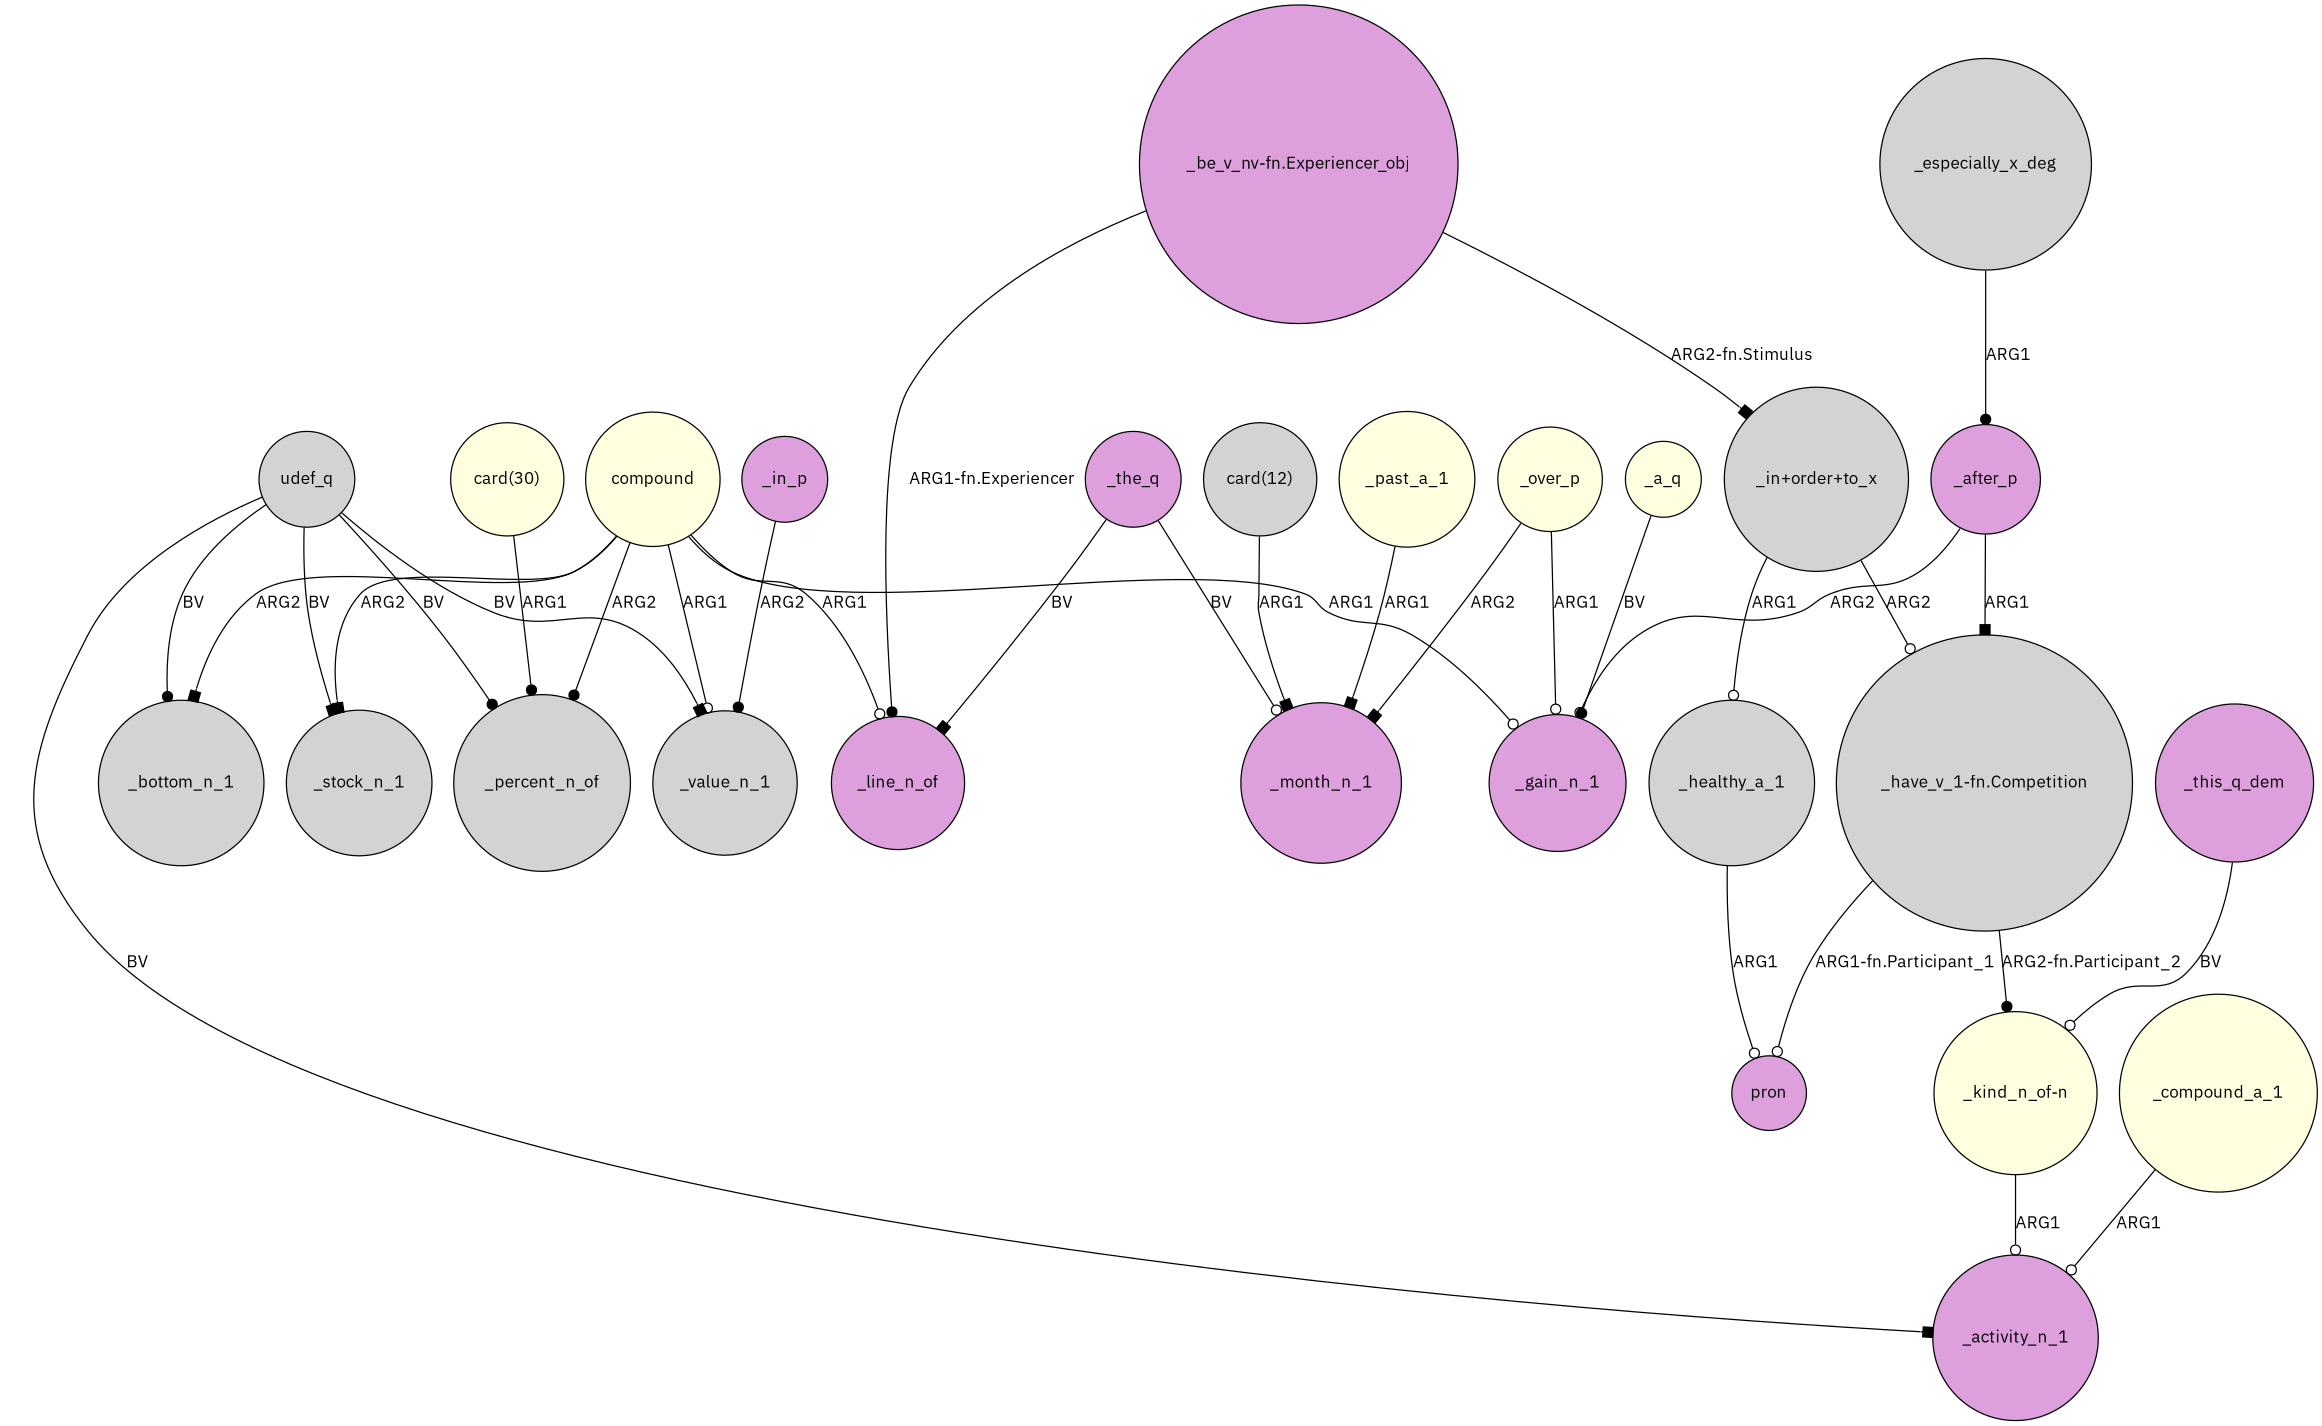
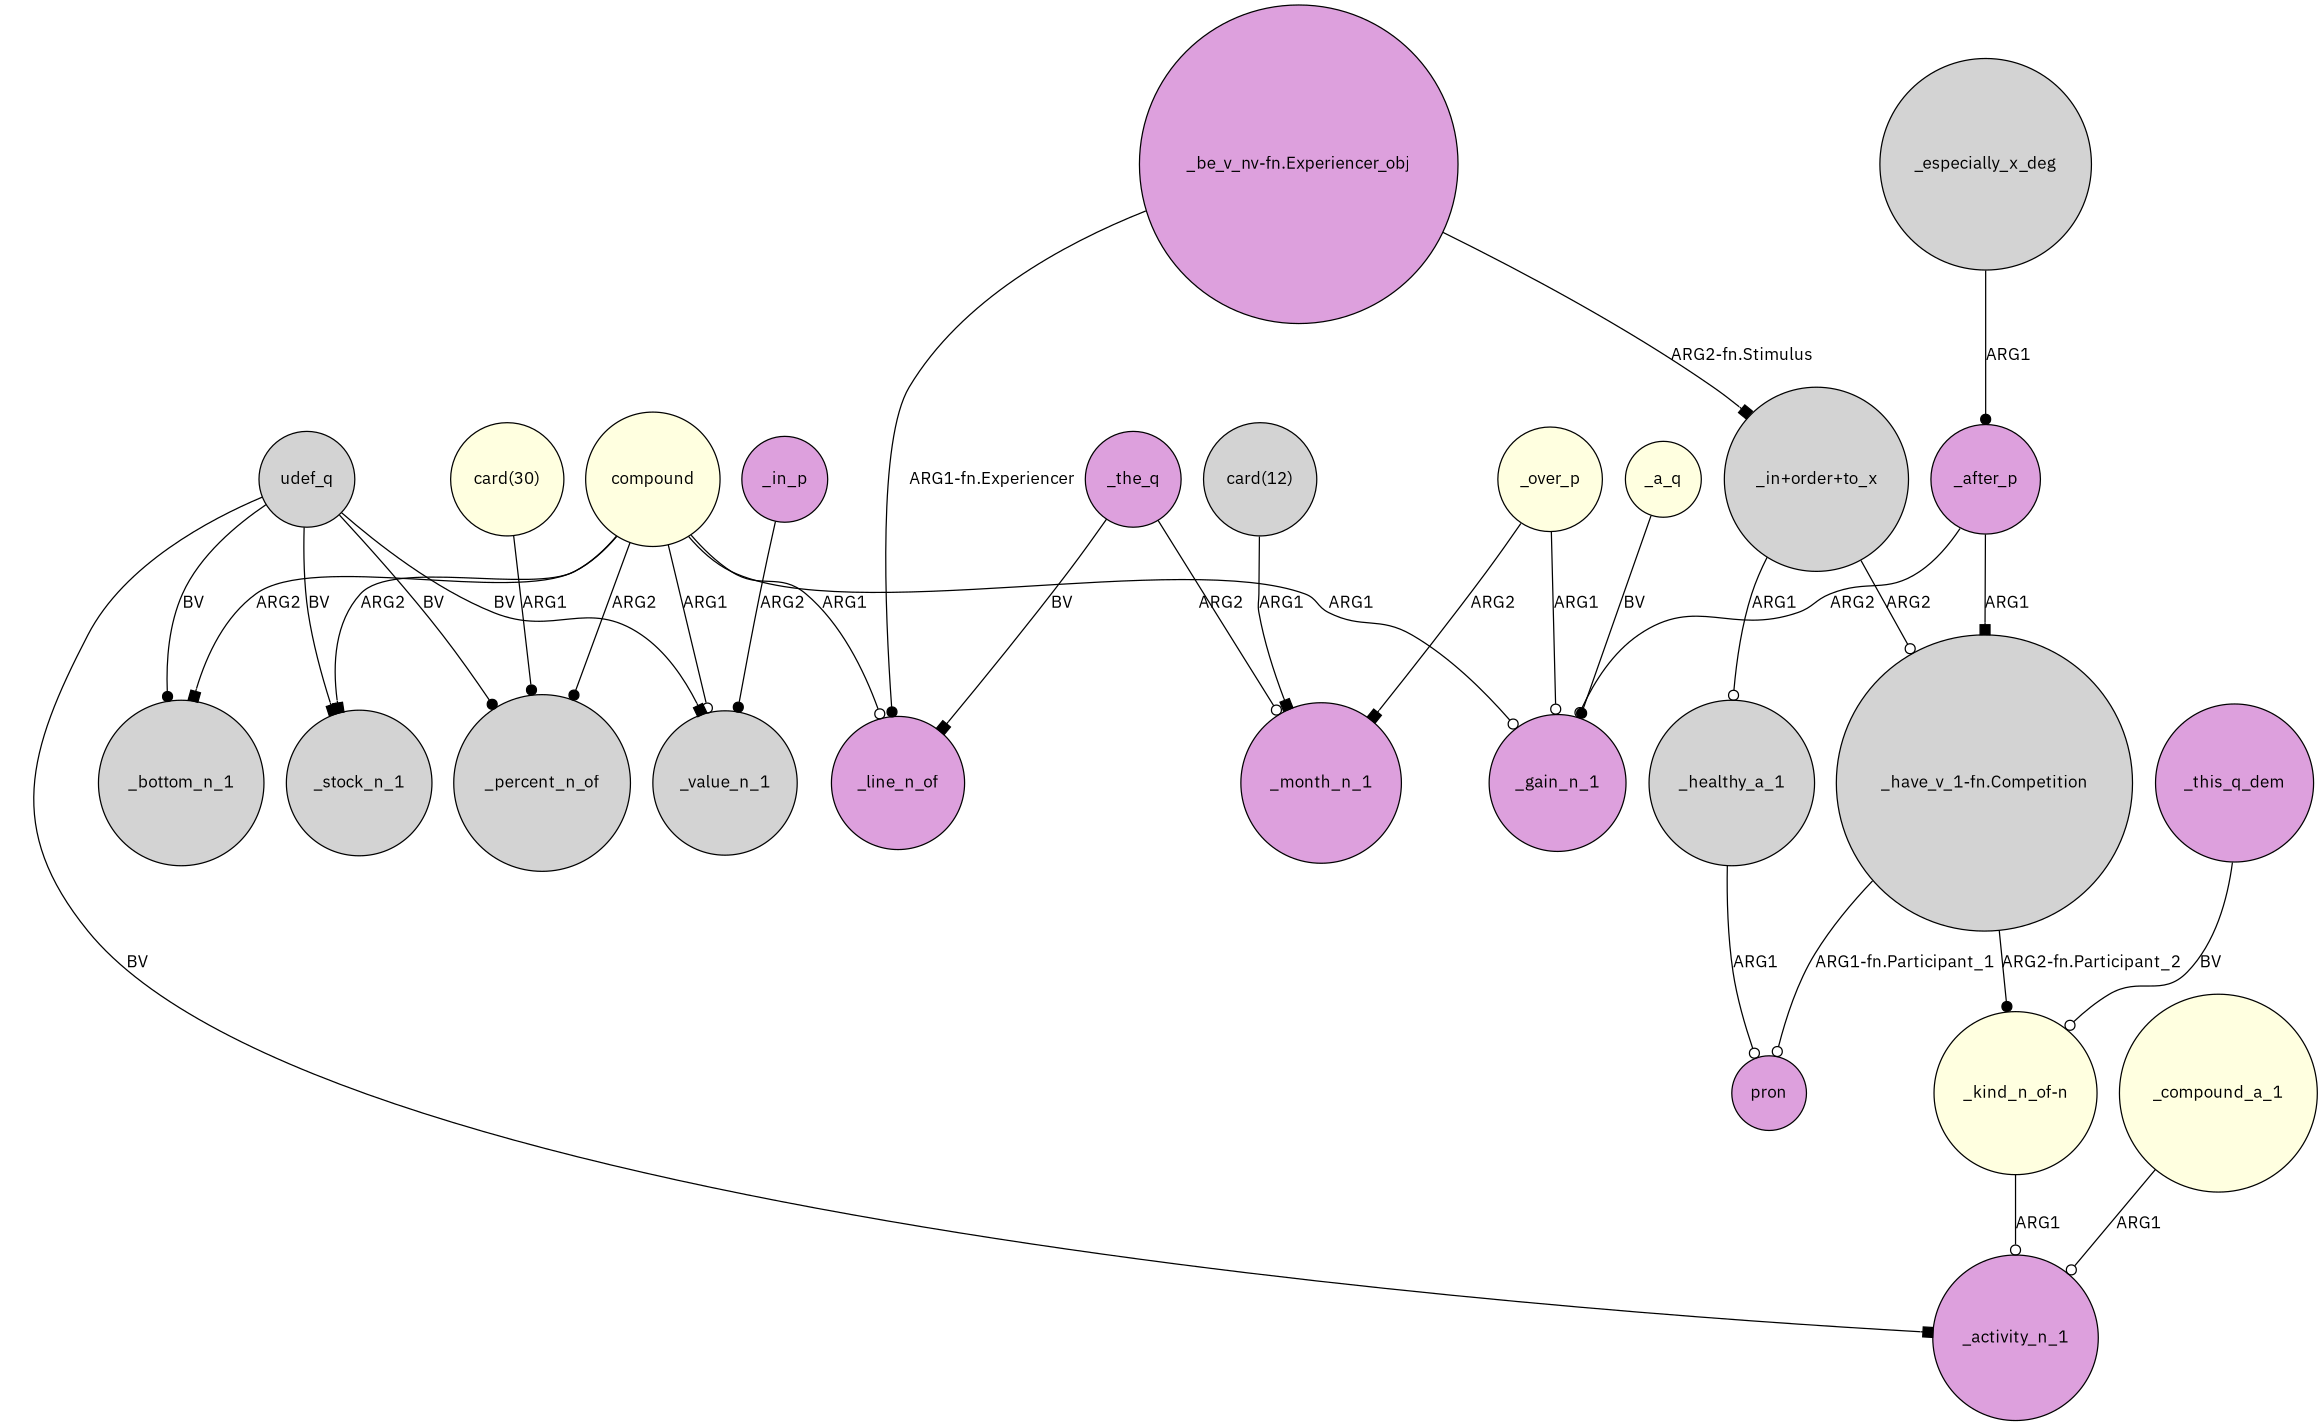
node "_past_a_1": removed
edge "_the_q" -> "_month_n_1": label "BV" -> "ARG2"
